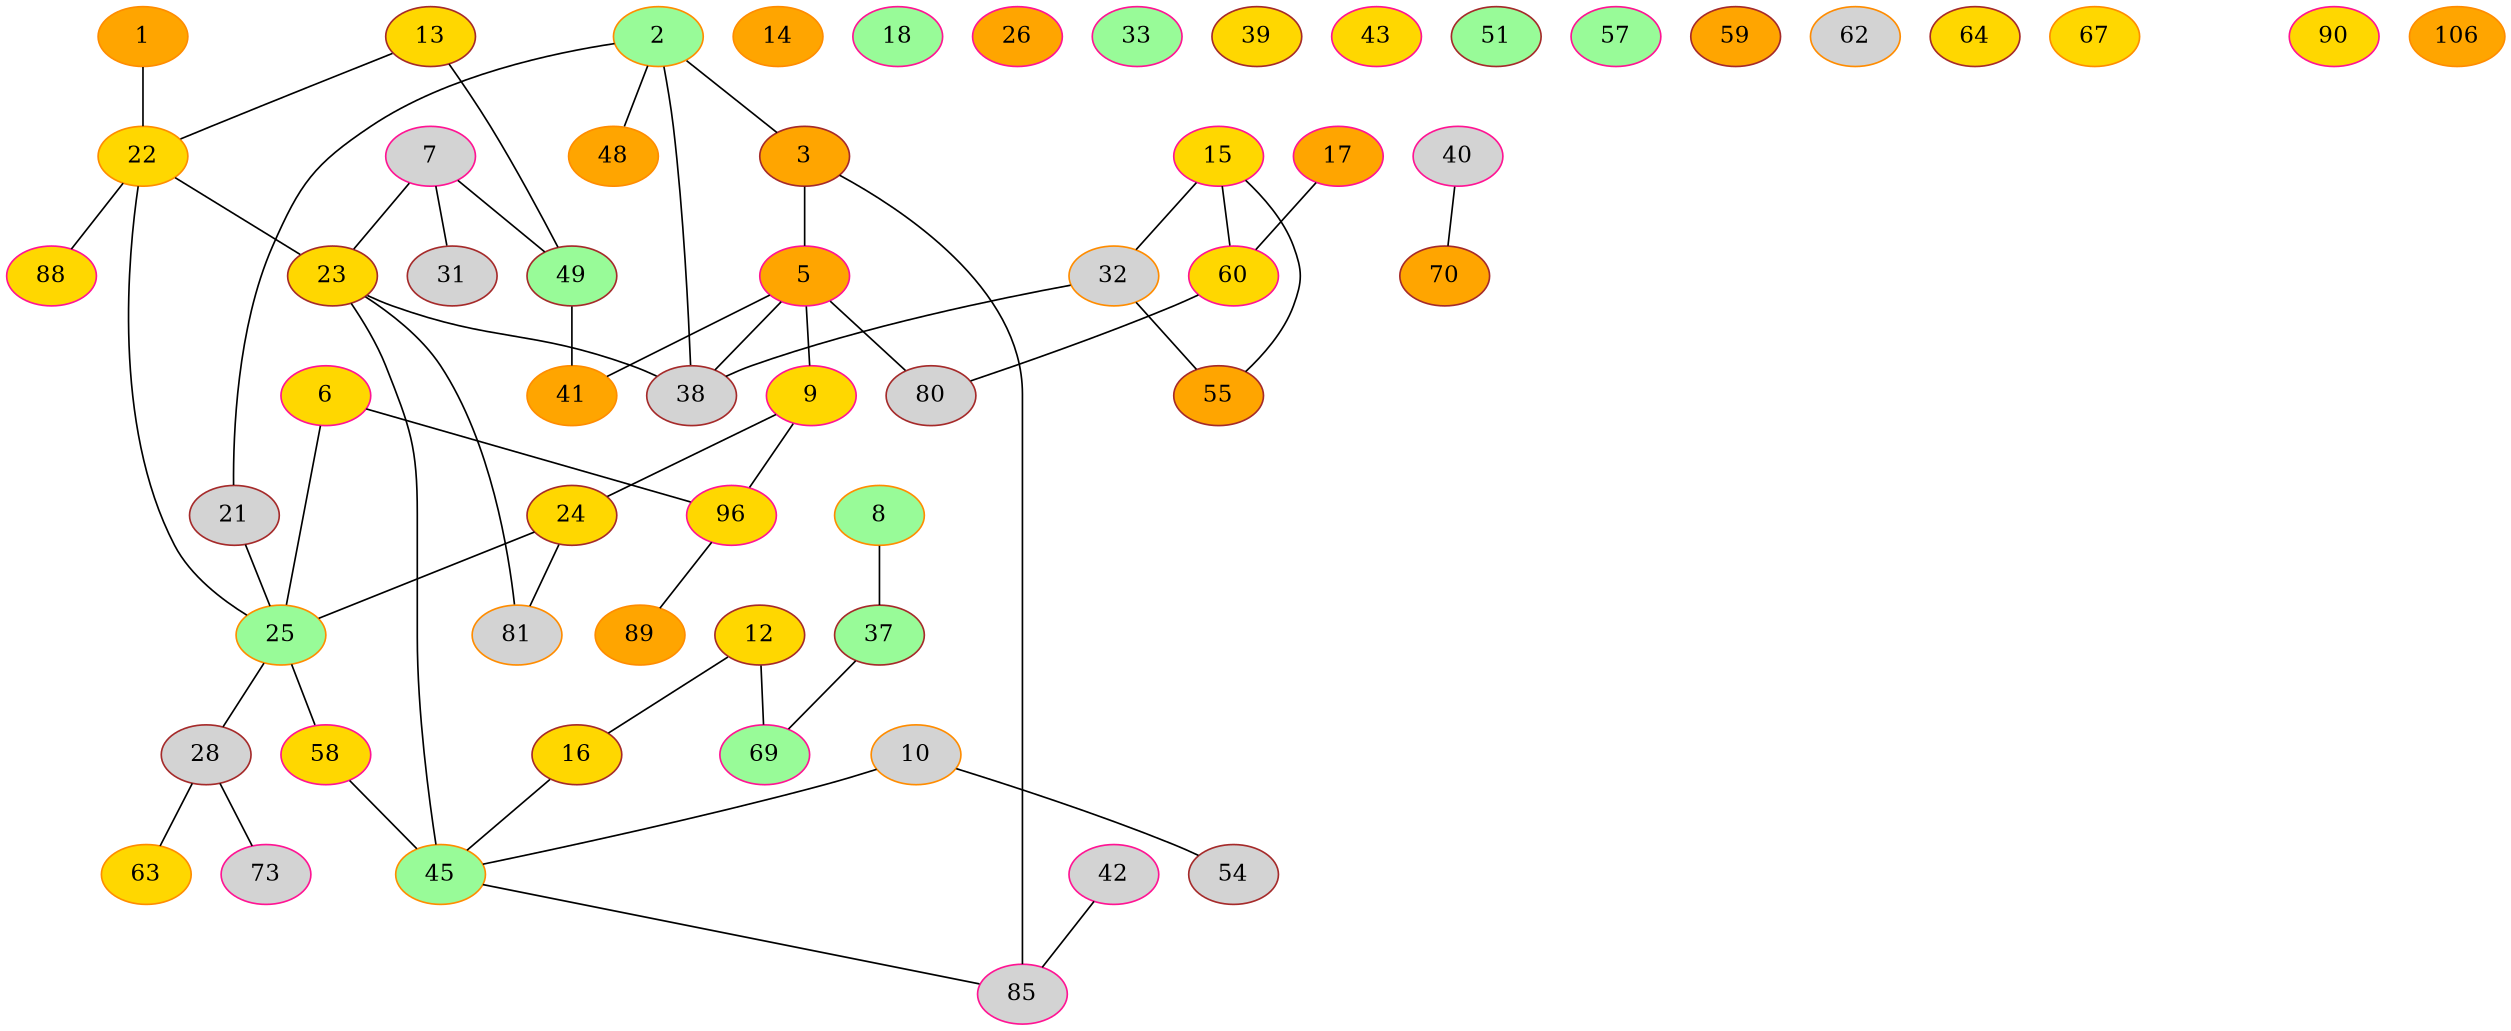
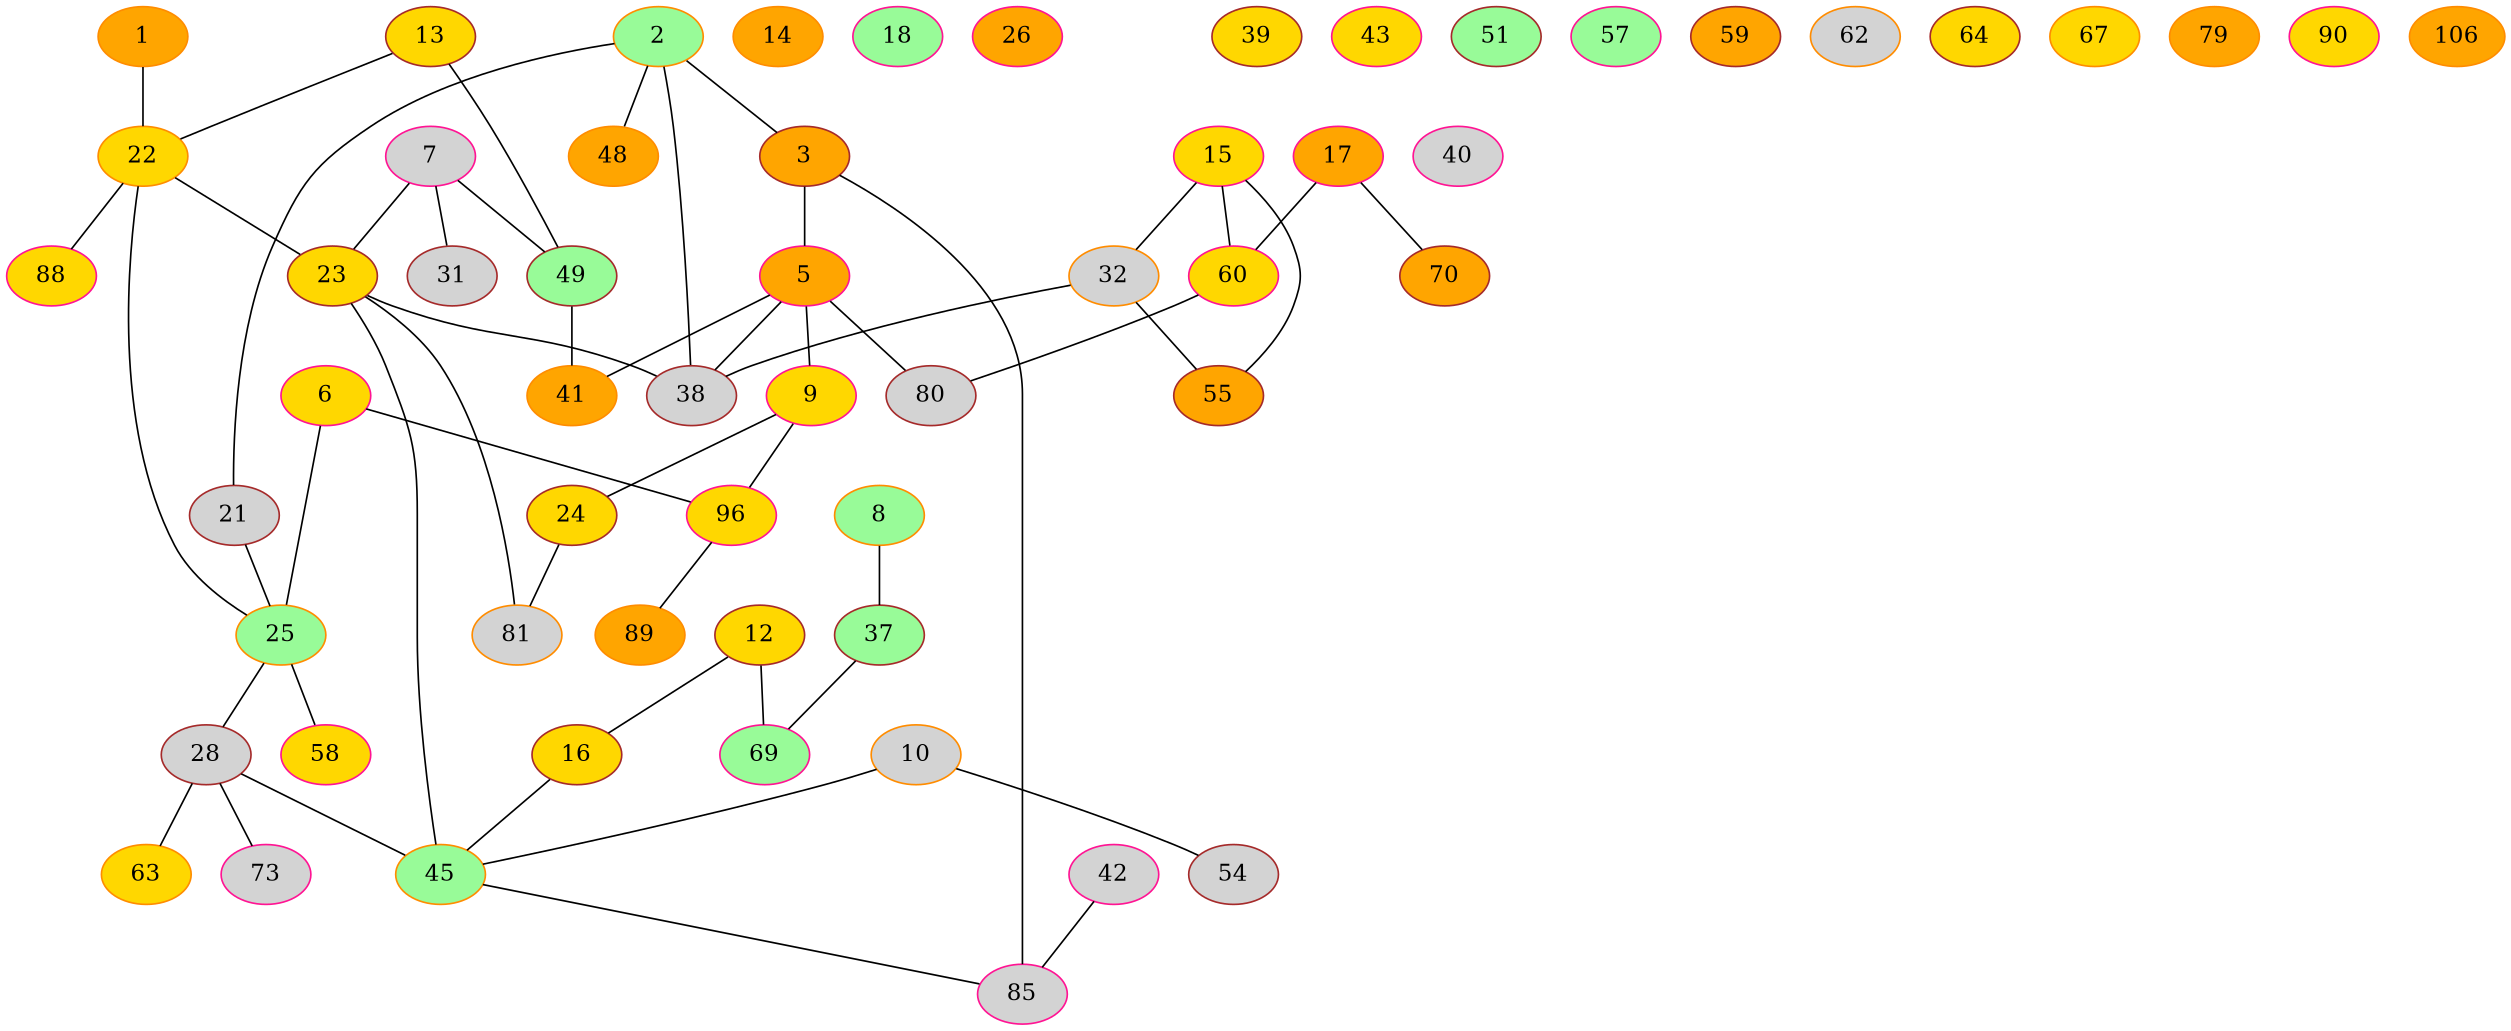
node "33": removed
node "79": added
edge "40" -- "70": now "17" -- "70"
edge "24" -- "25": removed
edge "58" -- "45": now "28" -- "45"
